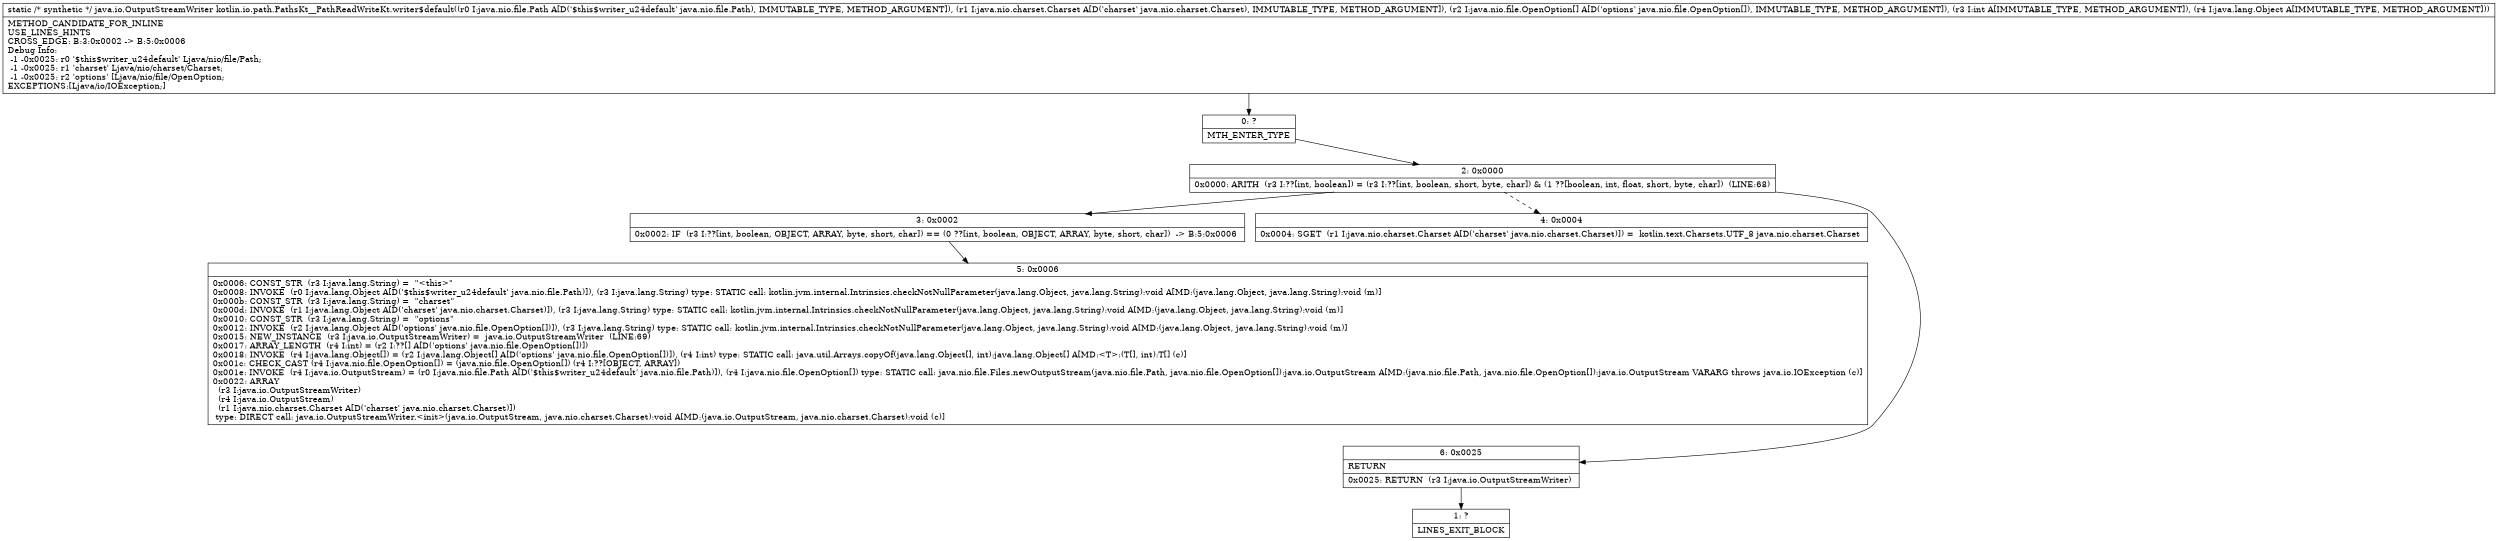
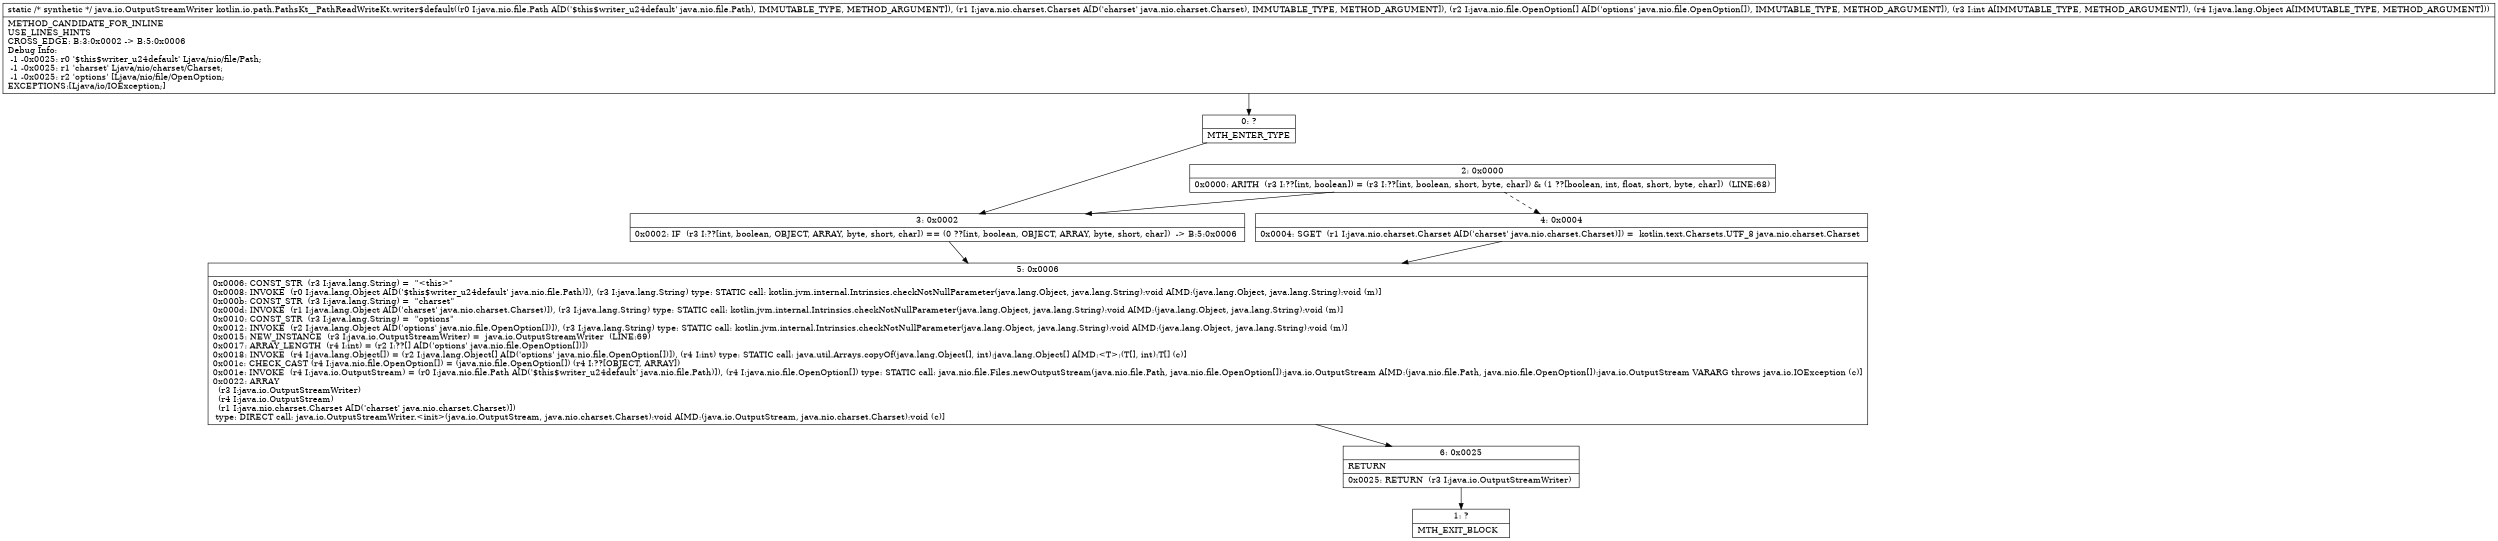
edge "0: ?" -> "2: 0x0000": now "0: ?" -> "3: 0x0002"
edge "4: 0x0004" -> "5: 0x0006": added
edge "2: 0x0000" -> "6: 0x0025": now "5: 0x0006" -> "6: 0x0025"
node "1: ?": text "LINES_EXIT_BLOCK" -> "MTH_EXIT_BLOCK"
